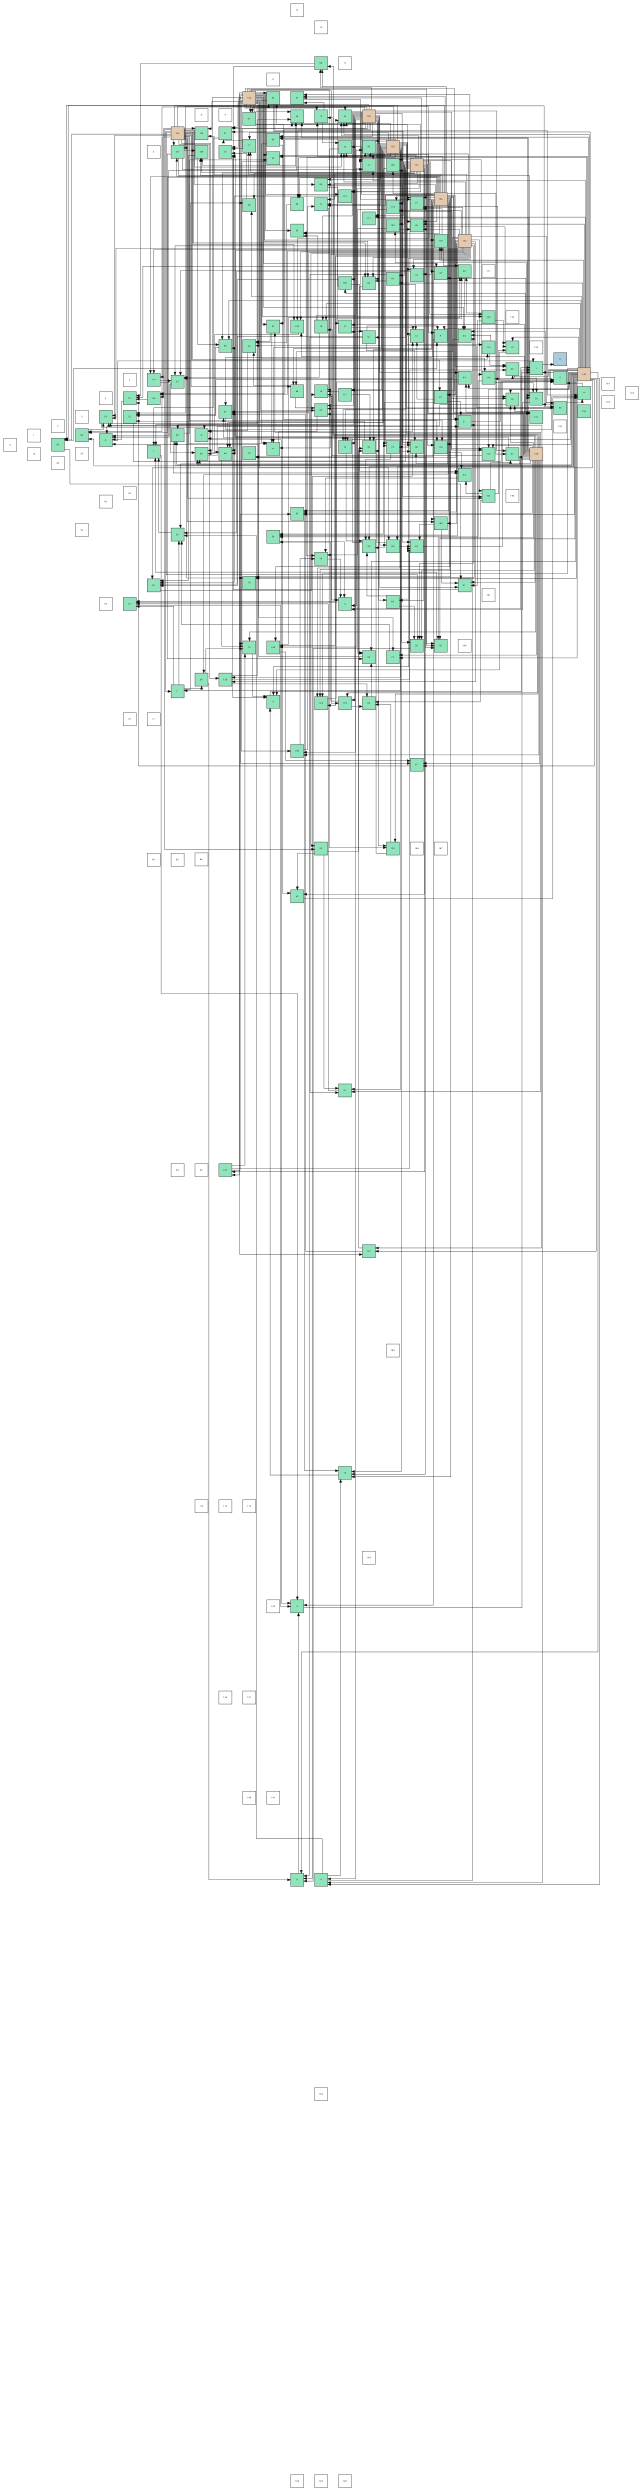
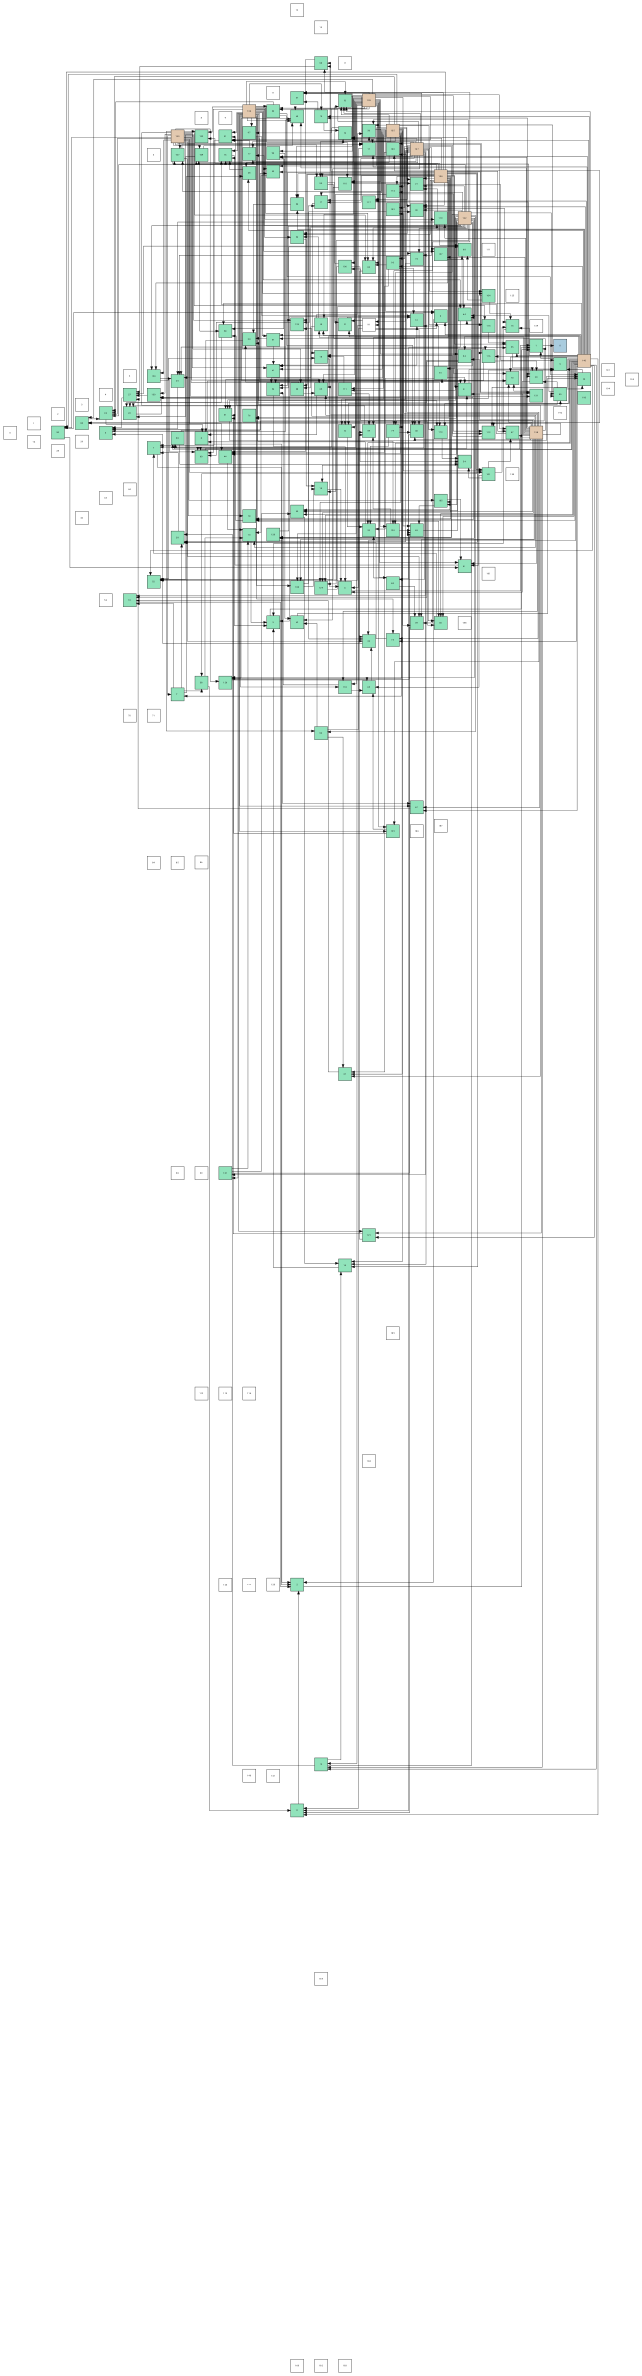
edge "135" -> "109": now "100" -> "109"
edge "78" -> "31": added
node "91": fillcolor #91e3bb -> #ffffff
